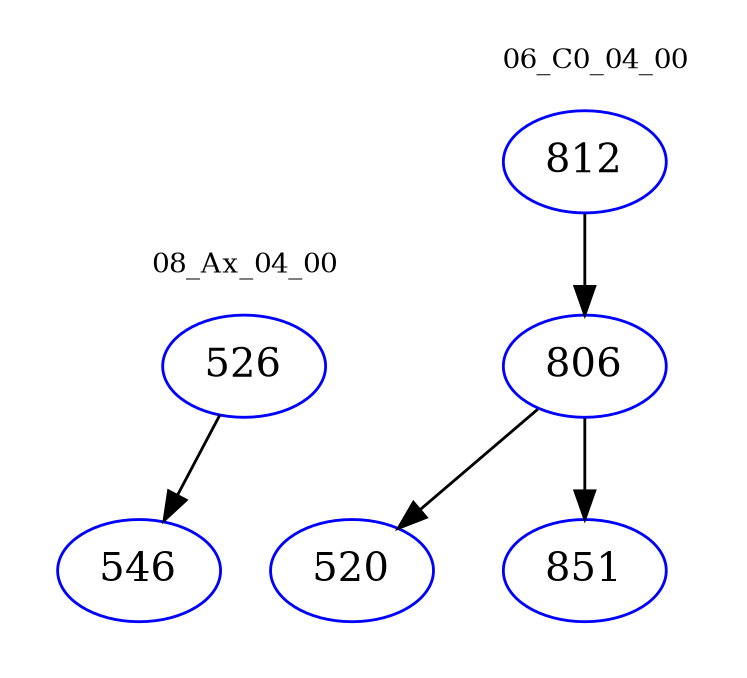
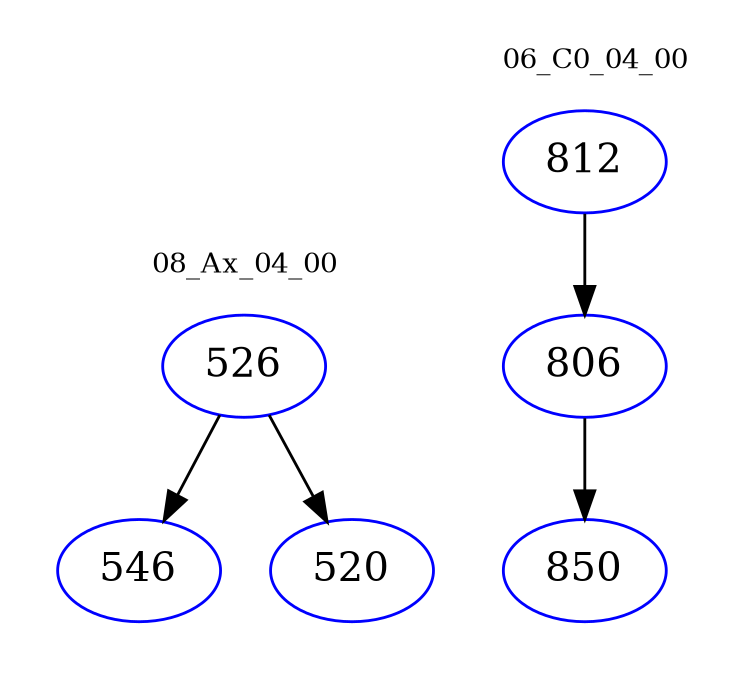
edge "806" -> "520": now "526" -> "520"
node "851": label "851" -> "850"
